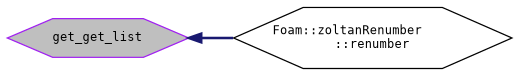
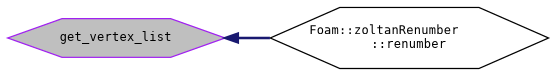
node "get_get_list": label "get_get_list" -> "get_vertex_list"
